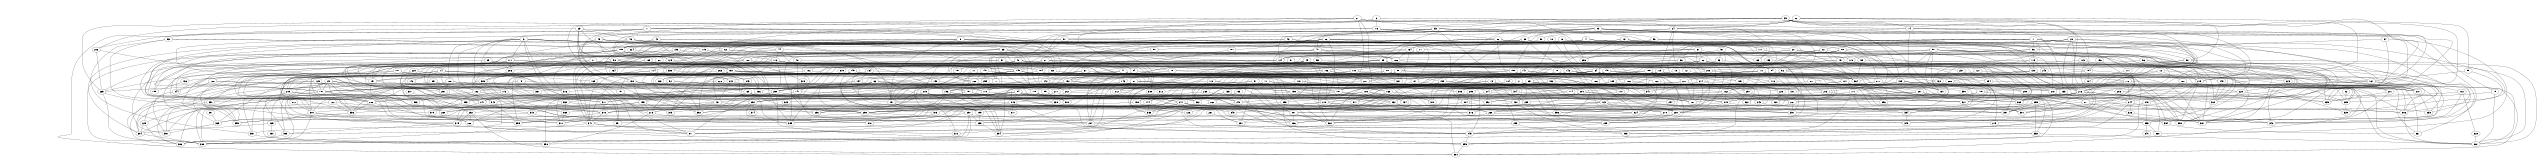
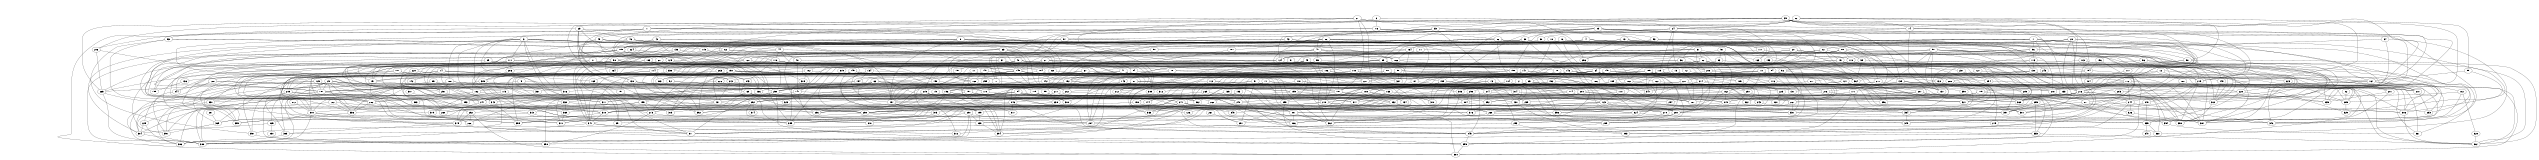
node "19": added
node "79": removed
